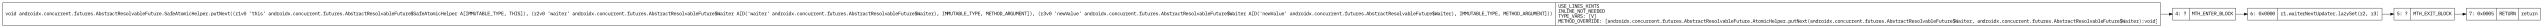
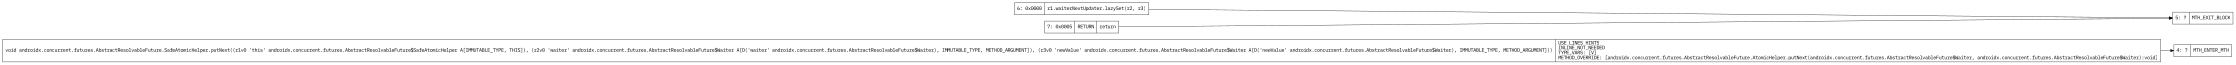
node "4: ?": text "MTH_ENTER_BLOCK" -> "MTH_ENTER_MTH"
edge "4: ?" -> "6: 0x0000": removed
edge "5: ?" -> "7: 0x0005": reversed
